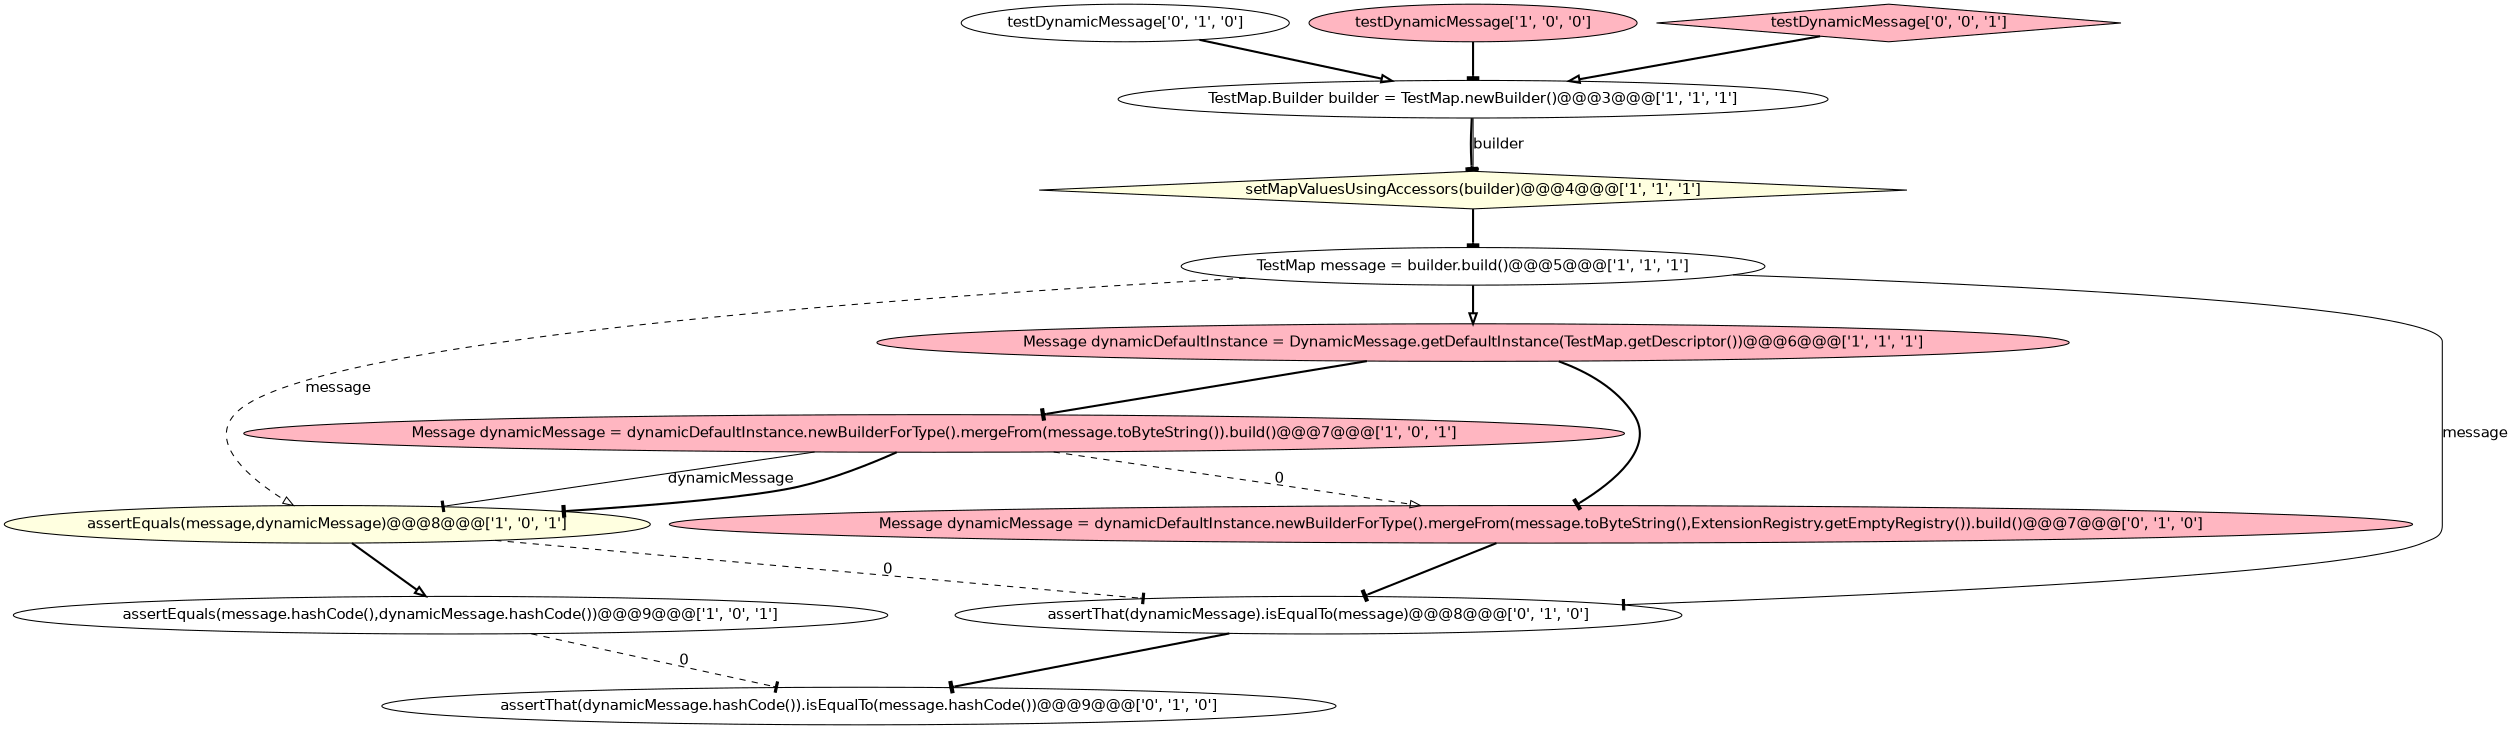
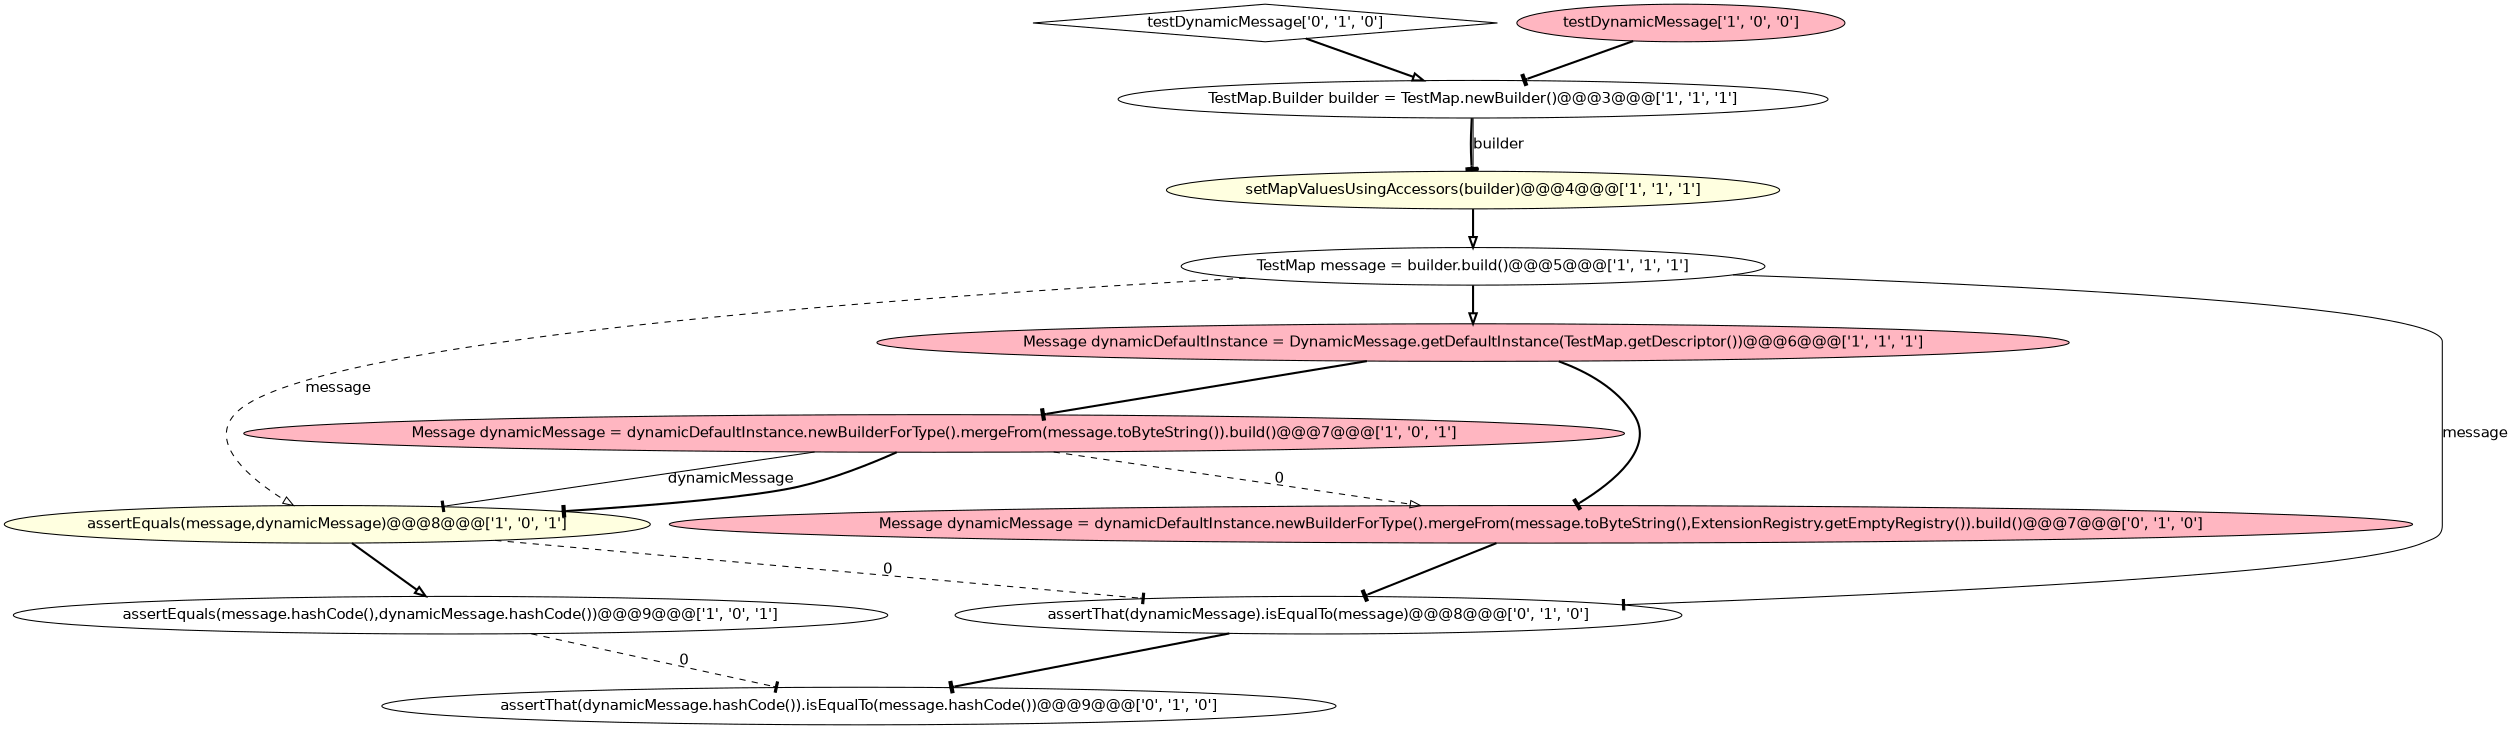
node "testDynamicMessage['0', '1', '0']": shape ellipse -> diamond
node "testDynamicMessage['0', '0', '1']": removed
node "setMapValuesUsingAccessors(builder)@@@4@@@['1', '1', '1']": shape diamond -> ellipse
edge "setMapValuesUsingAccessors(builder)@@@4@@@['1', '1', '1']" -> "TestMap message = builder.build()@@@5@@@['1', '1', '1']": arrowhead tee -> onormal
